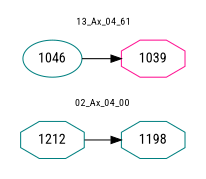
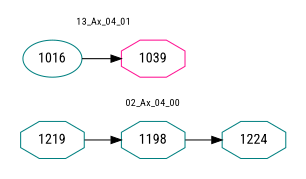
cluster "13_Ax_04_61": label "13_Ax_04_61" -> "13_Ax_04_01"
node "1046": label "1046" -> "1016"
node "1212": label "1212" -> "1219"
node "1224": added
